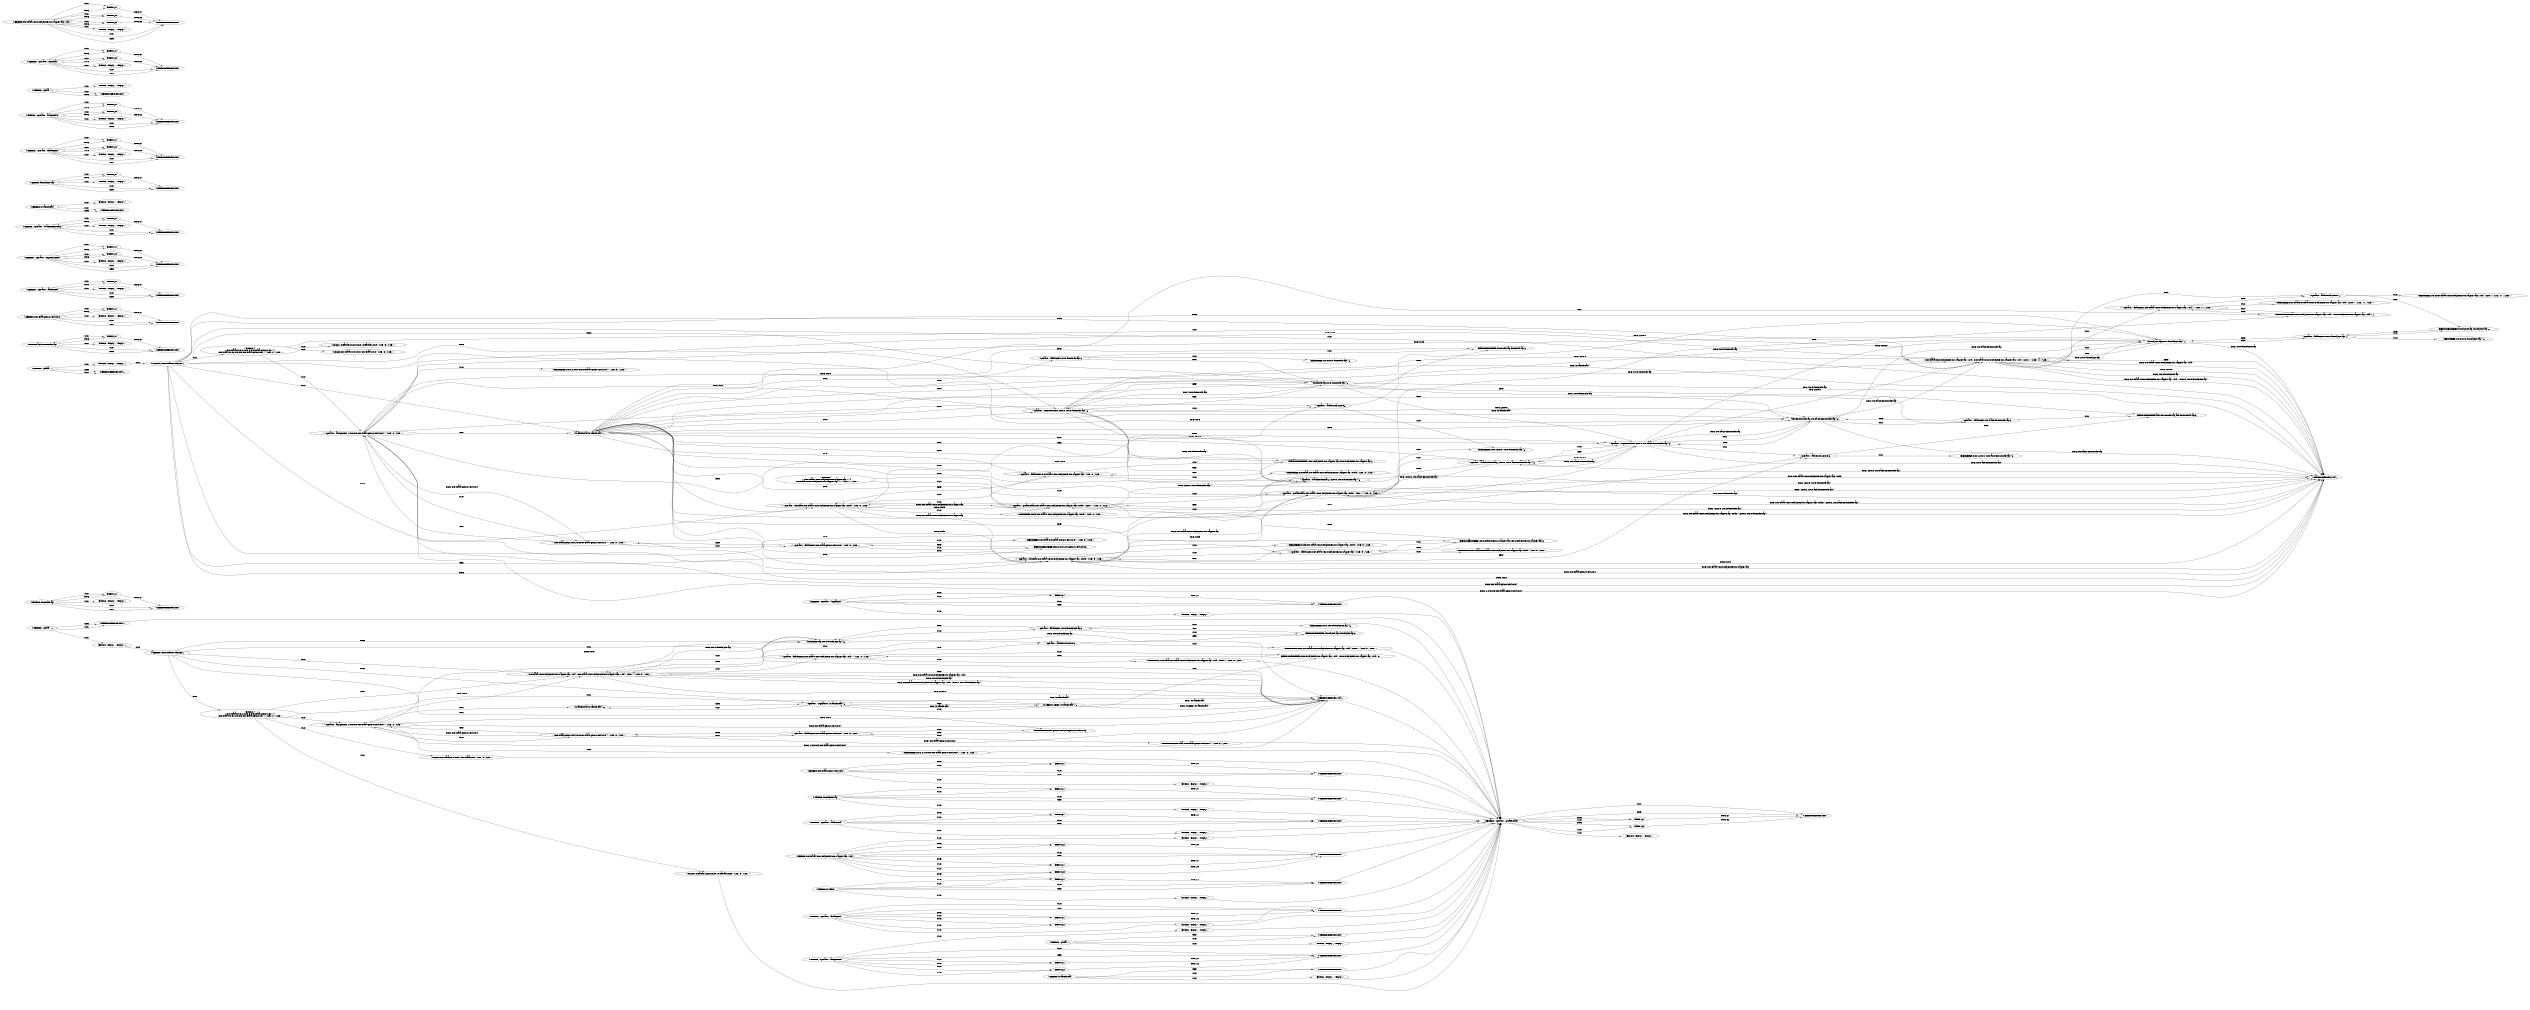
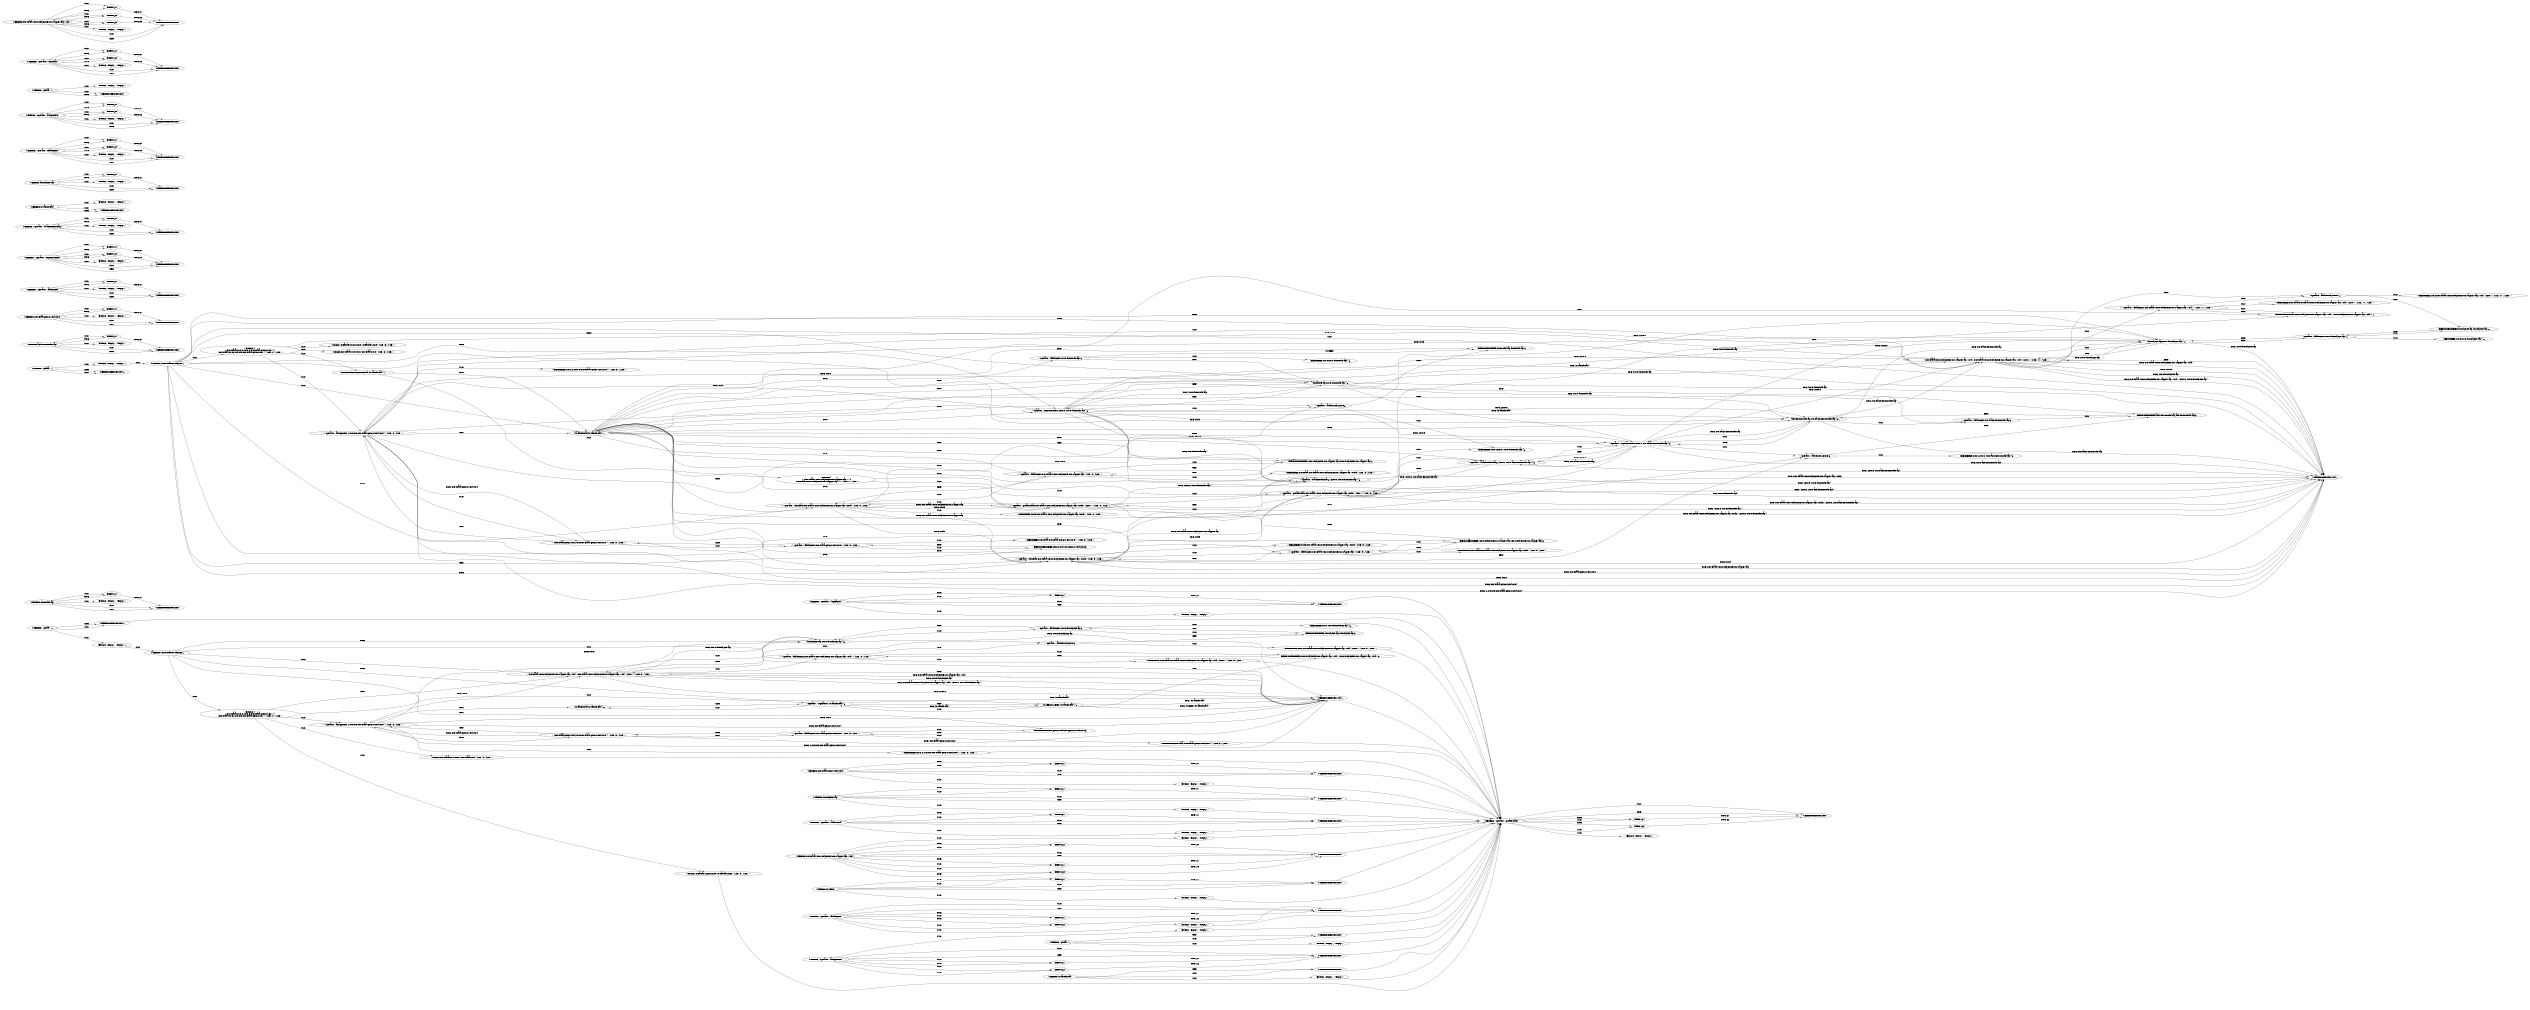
edge "(<operator>.fieldAccess,store.domNodeMap)" -> "(FIELD_IDENTIFIER,domNodeMap,domNodeMap)": label "AST: " -> "ASSERT: "
node "(CONTROL_STRUCTURE,IF,if (isMainThread()))": added
edge "(domNodeMap,store.domNodeMap())" -> "(activeDomNodeMap,store.activeDomNodeMap())": label "DDG: store.domNodeMap" -> "CFG: store.domNodeMap"
edge "(<operator>.expressionList,&store, store.domNodeMap())" -> "(<operator>.expressionList,&store, store.activeDomNodeMap())": added, label "DDG: &store"
edge "(<operator>.fieldAccess,store.activeDomNodeMap)" -> "(activeDomNodeMap,store.activeDomNodeMap())": now "(FIELD_IDENTIFIER,activeDomNodeMap,activeDomNodeMap)" -> "(activeDomNodeMap,store.activeDomNodeMap())"
